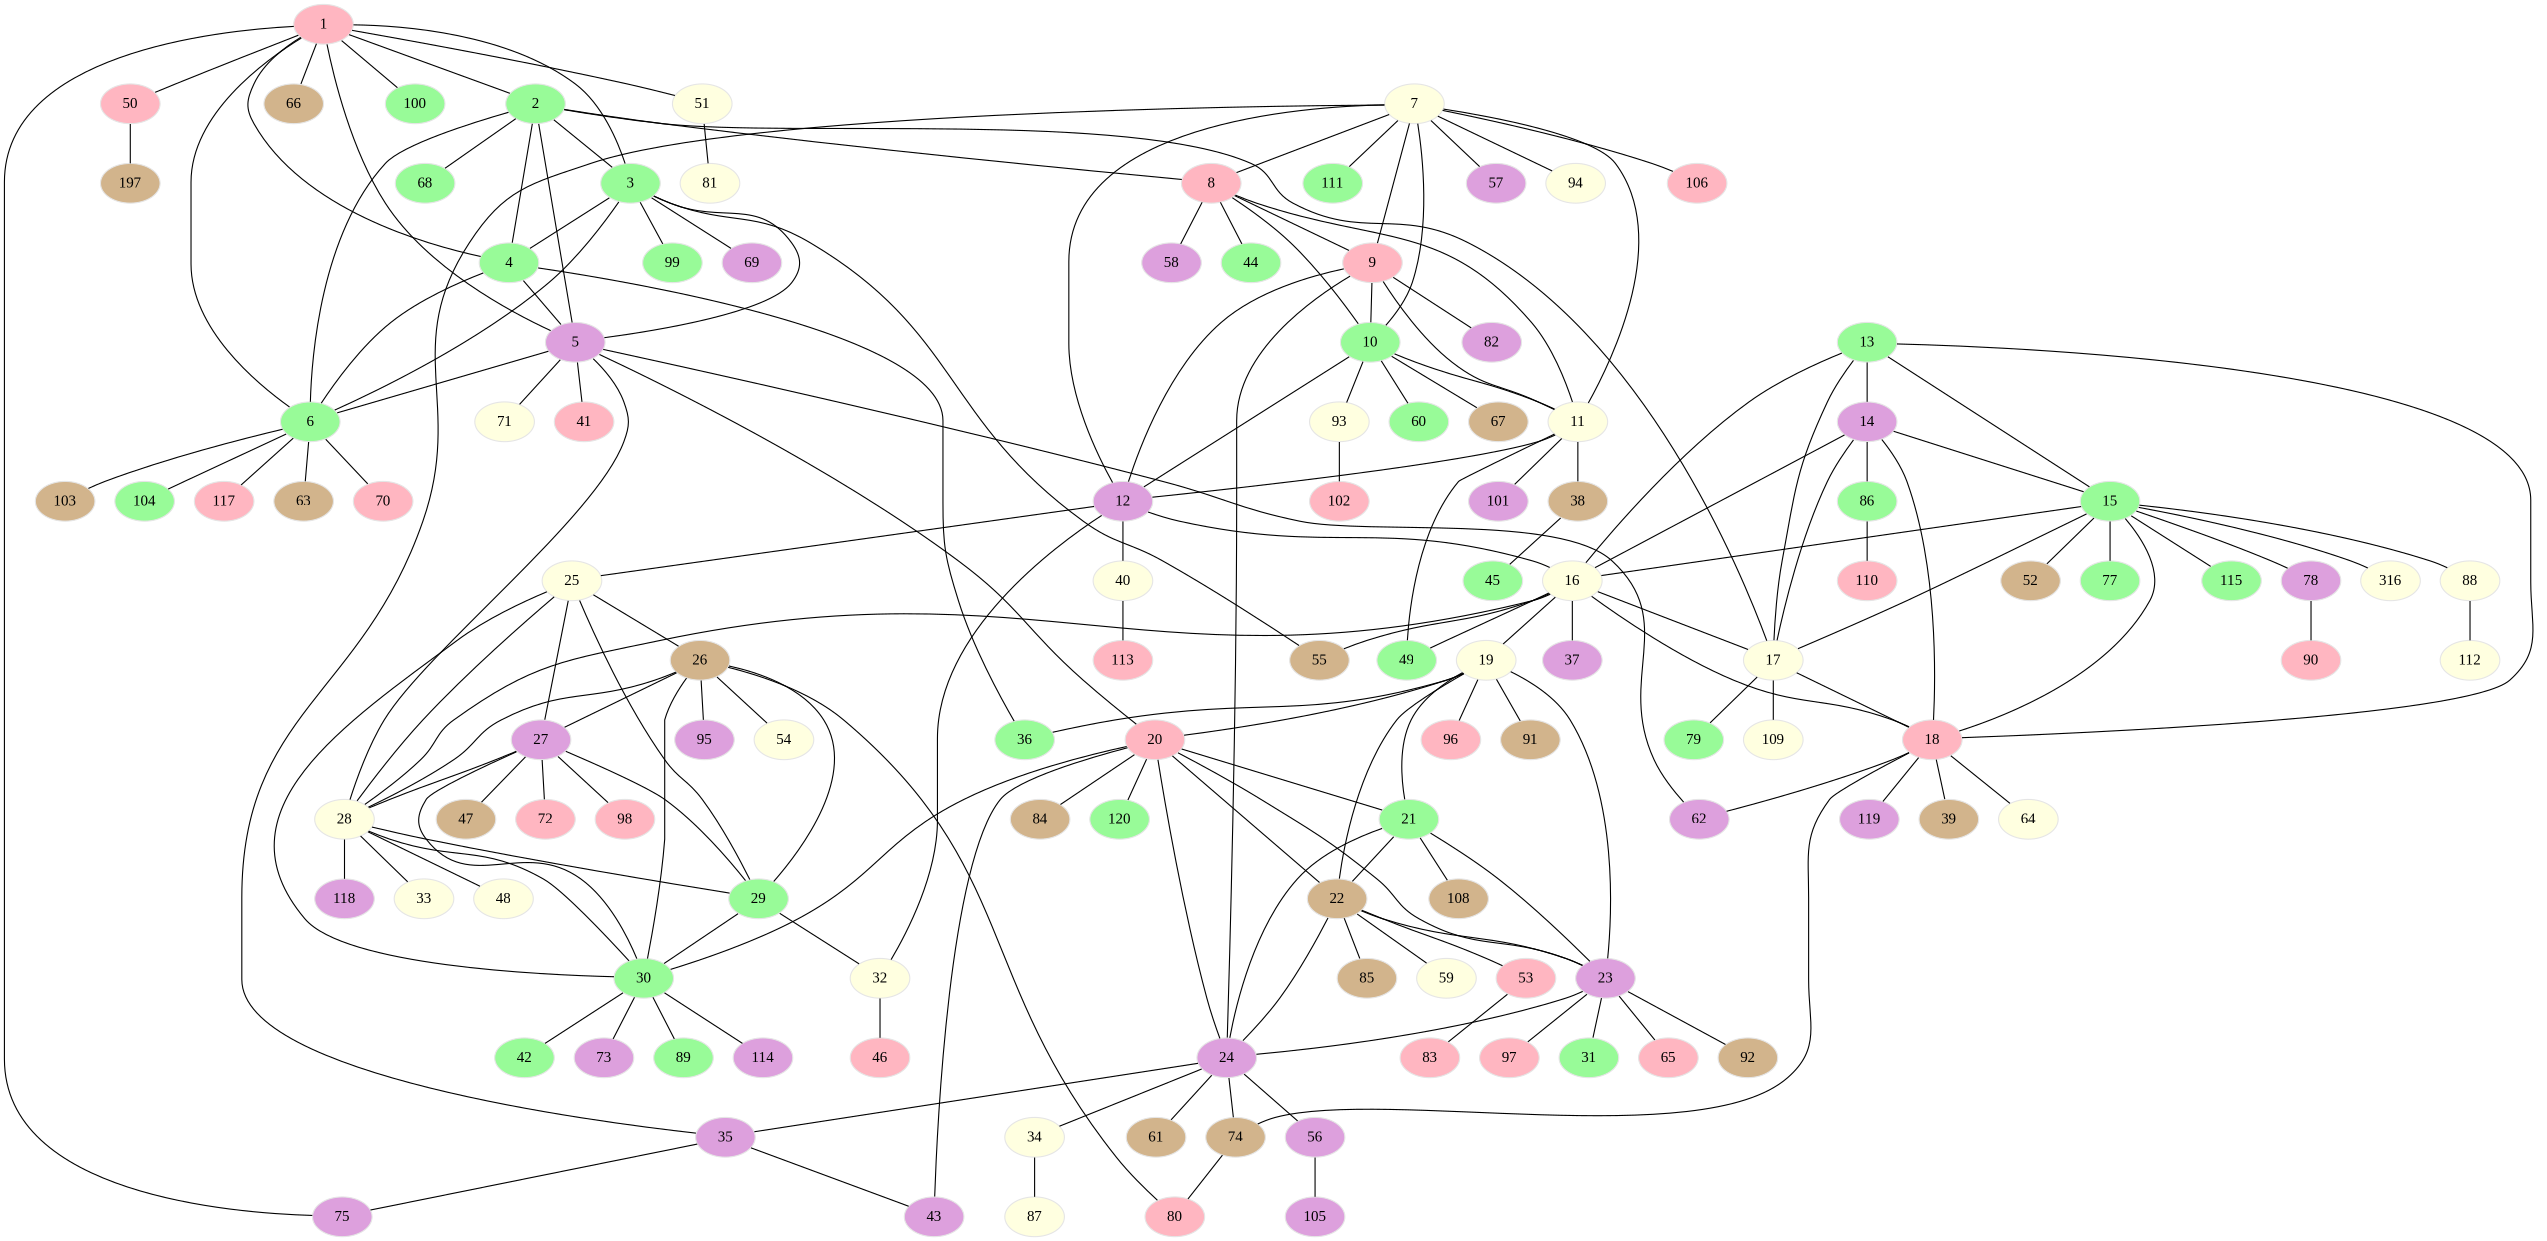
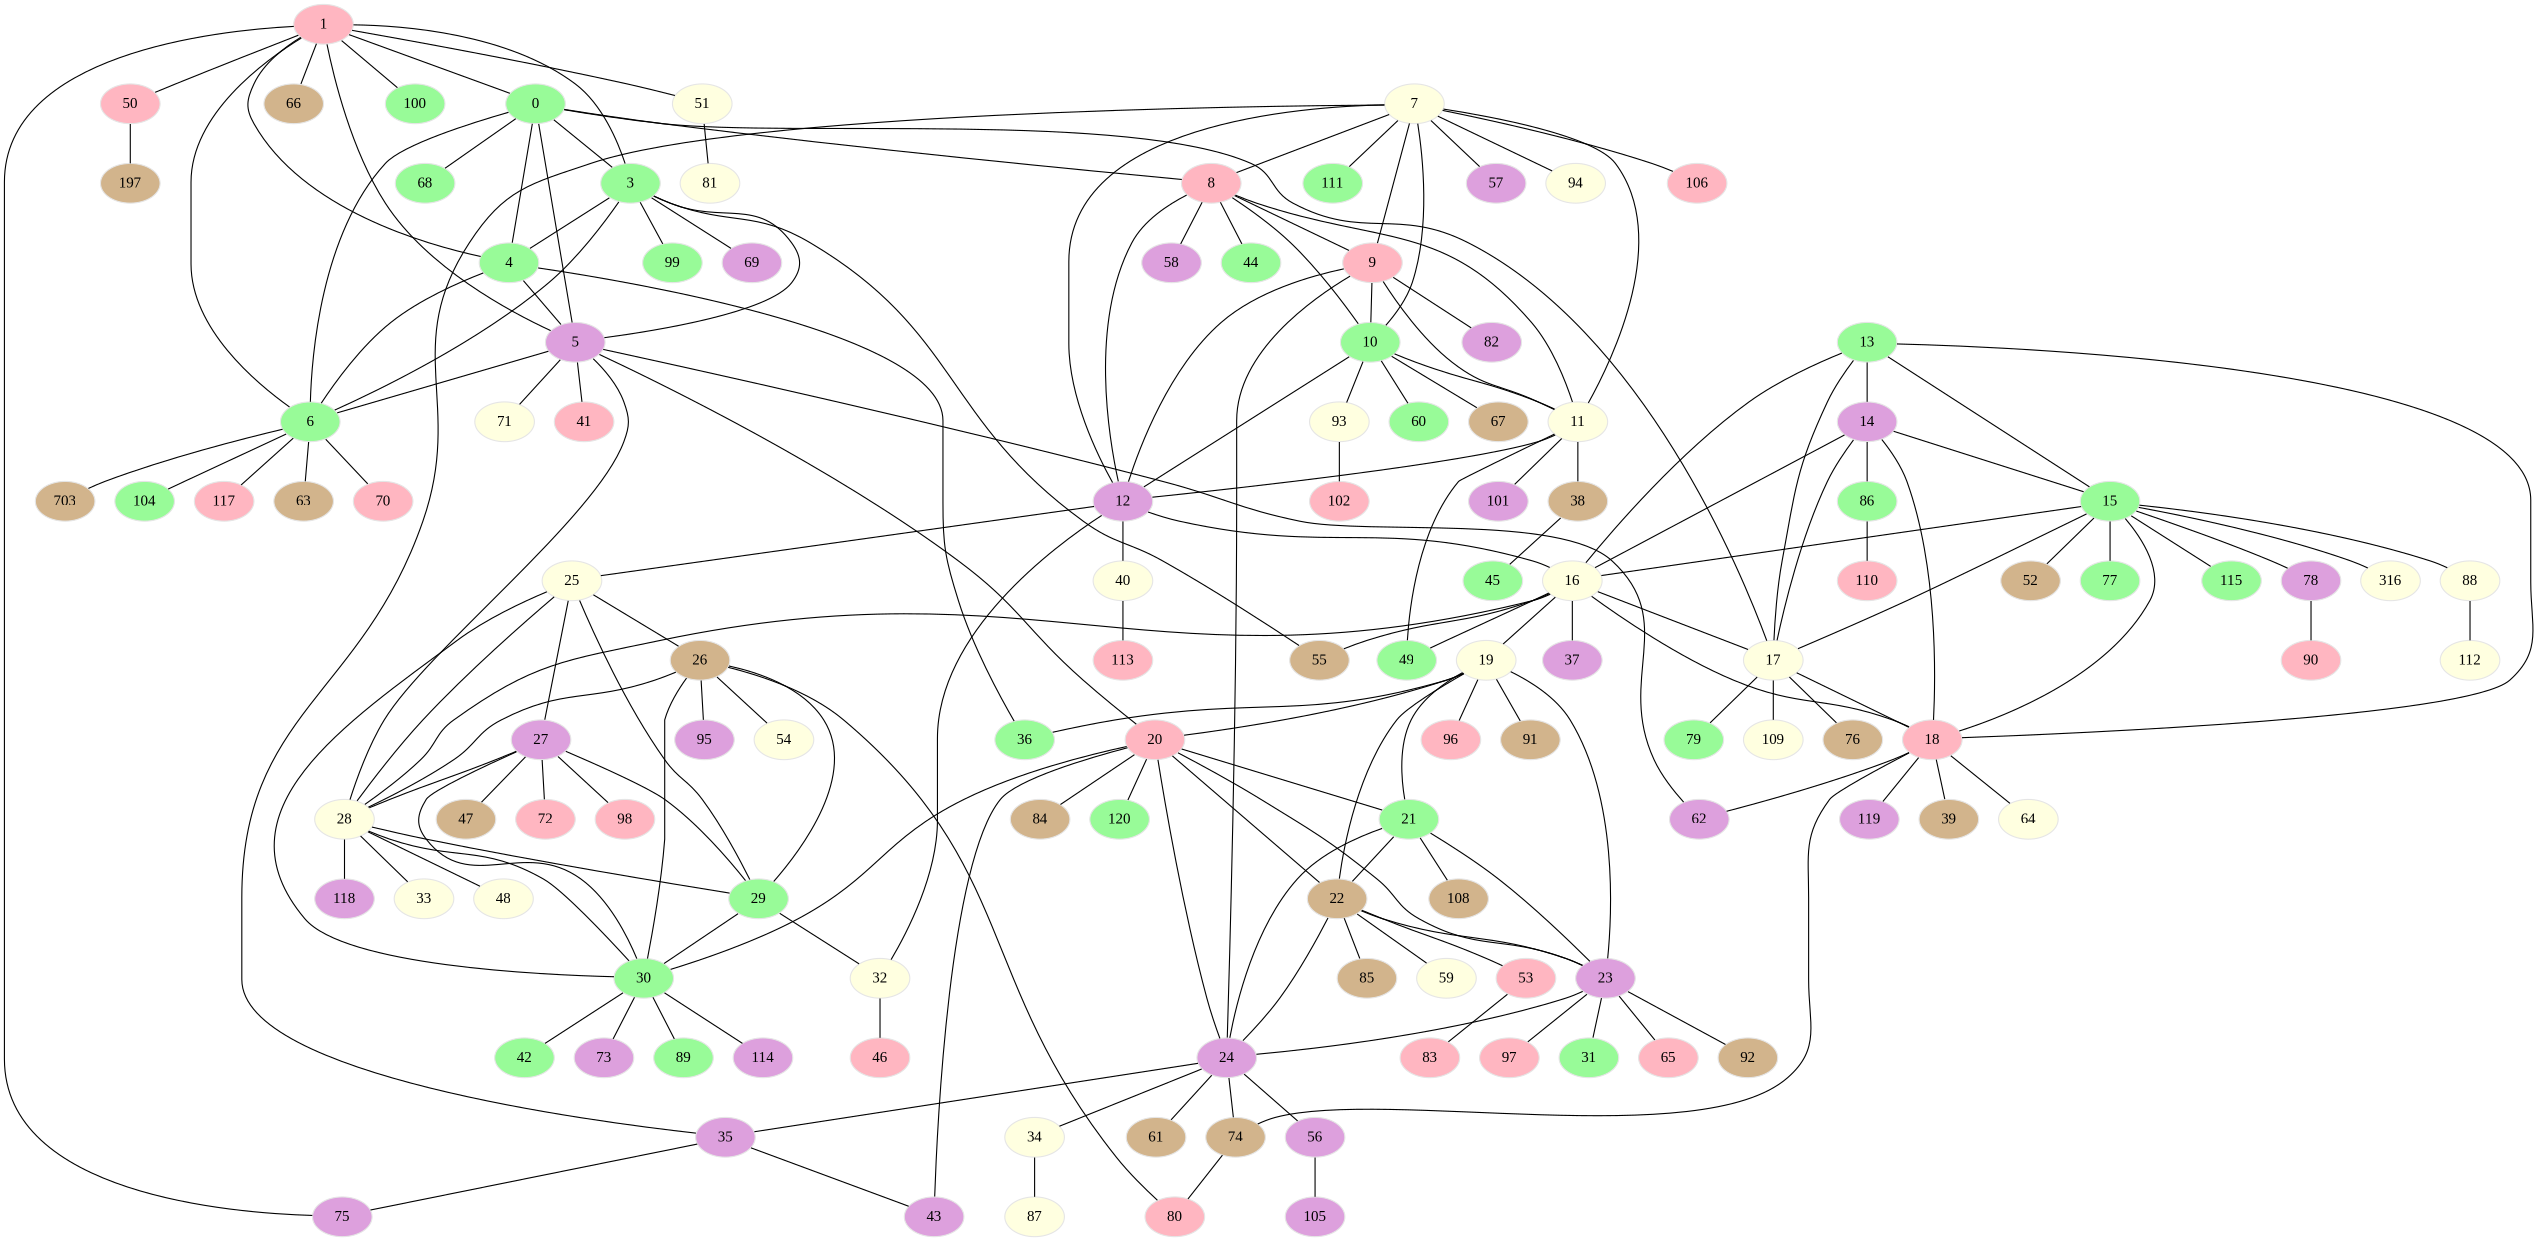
node "2": label "2" -> "0"
edge "8" -- "12": added
node "103": label "103" -> "703"
edge "26" -- "27": removed
node "76": added
